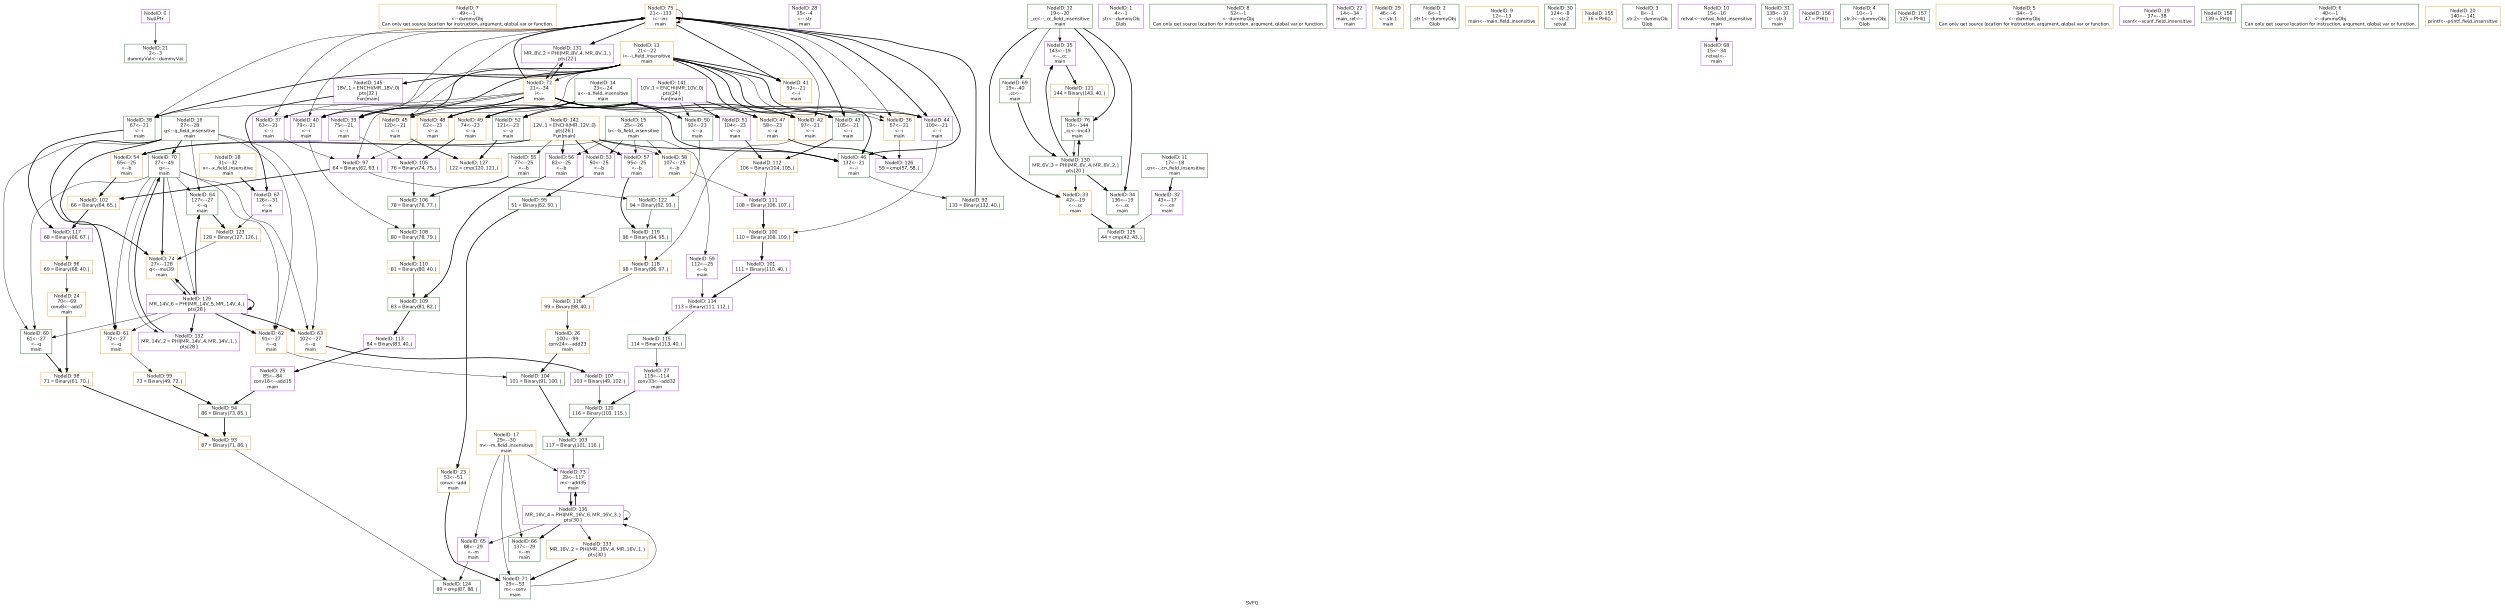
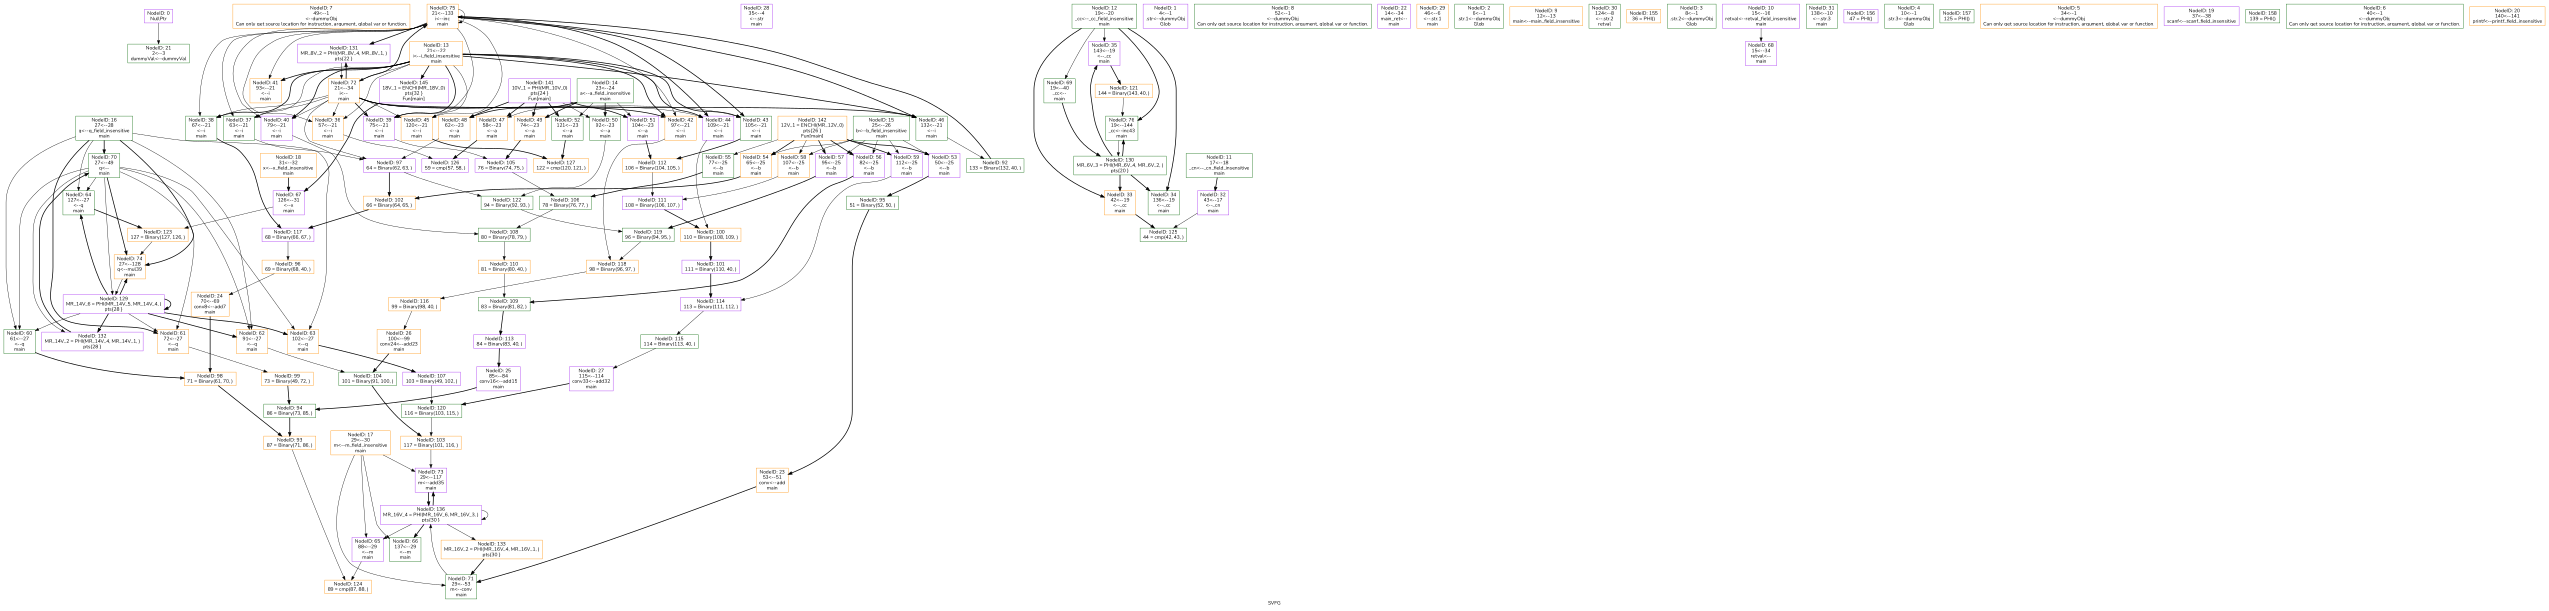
edge "NodeID: 75" -> "NodeID: 41": style bold -> solid
node "NodeID: 141": text "10V_1 = ENCHI(MR_10V_0)" -> "10V_1 = PHI(MR_10V_0)"
node "NodeID: 37": color purple -> darkgreen
edge "NodeID: 142" -> "NodeID: 46": now "NodeID: 142" -> "NodeID: 59"
edge "NodeID: 130" -> "NodeID: 33": style solid -> bold
node "NodeID: 123": text "128 = Binary(127, 126, )" -> "127 = Binary(127, 126, )"
node "NodeID: 103": color darkgreen -> darkorange
node "NodeID: 124": color darkgreen -> darkorange
